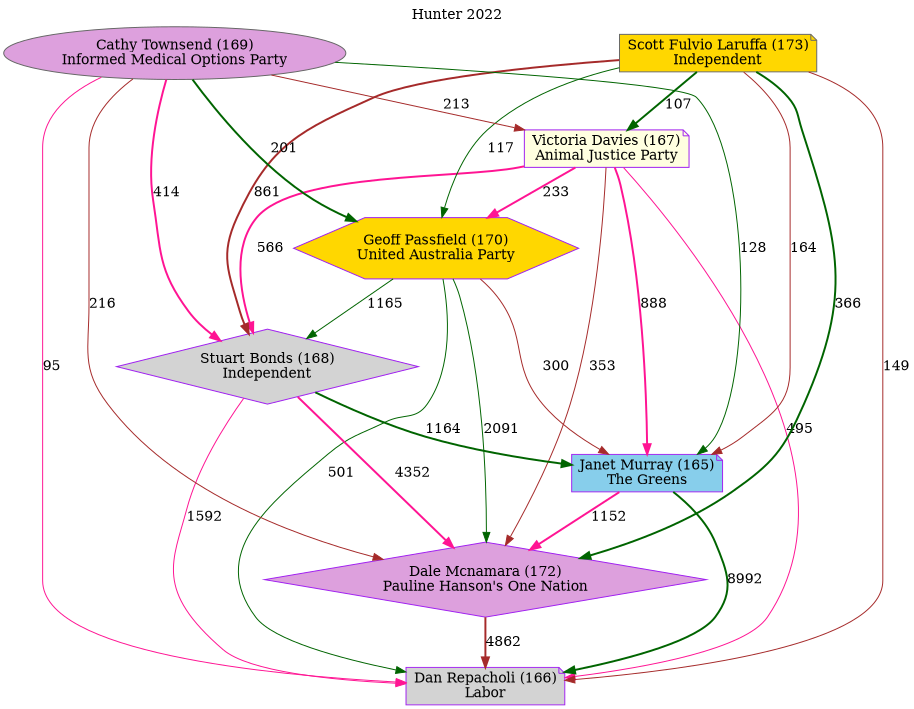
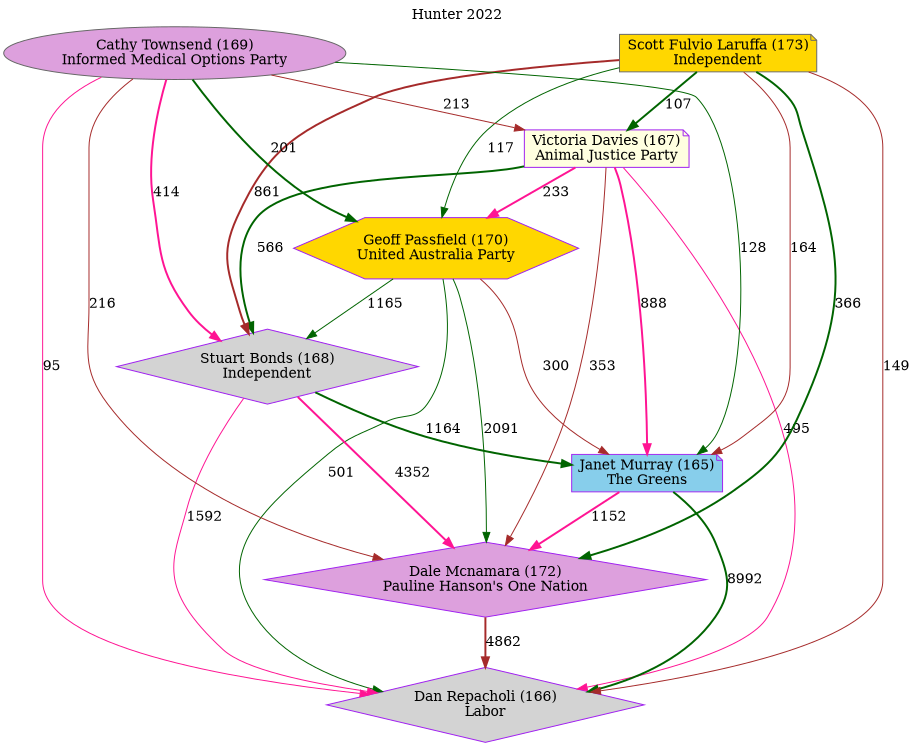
edge "Victoria Davies (167) Animal Justice Party" -> "Stuart Bonds (168) Independent": color deeppink -> darkgreen
node "Dan Repacholi (166) Labor": shape note -> diamond
